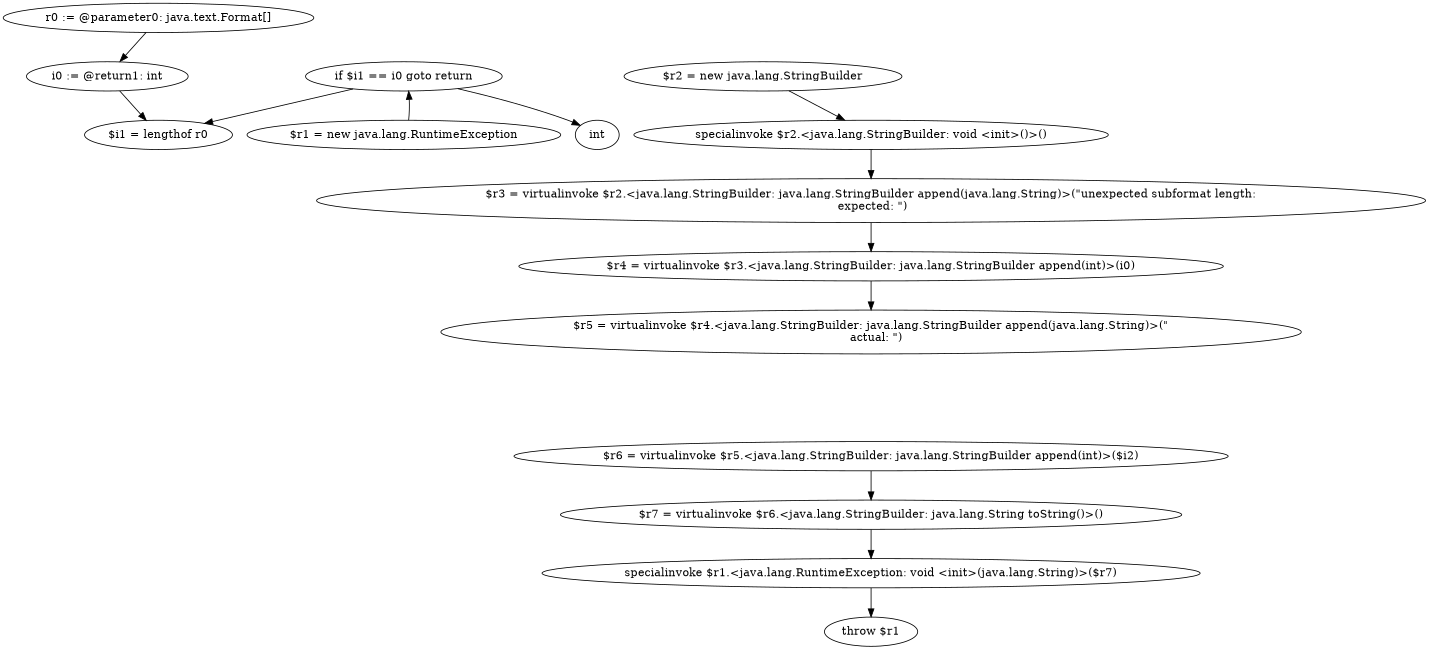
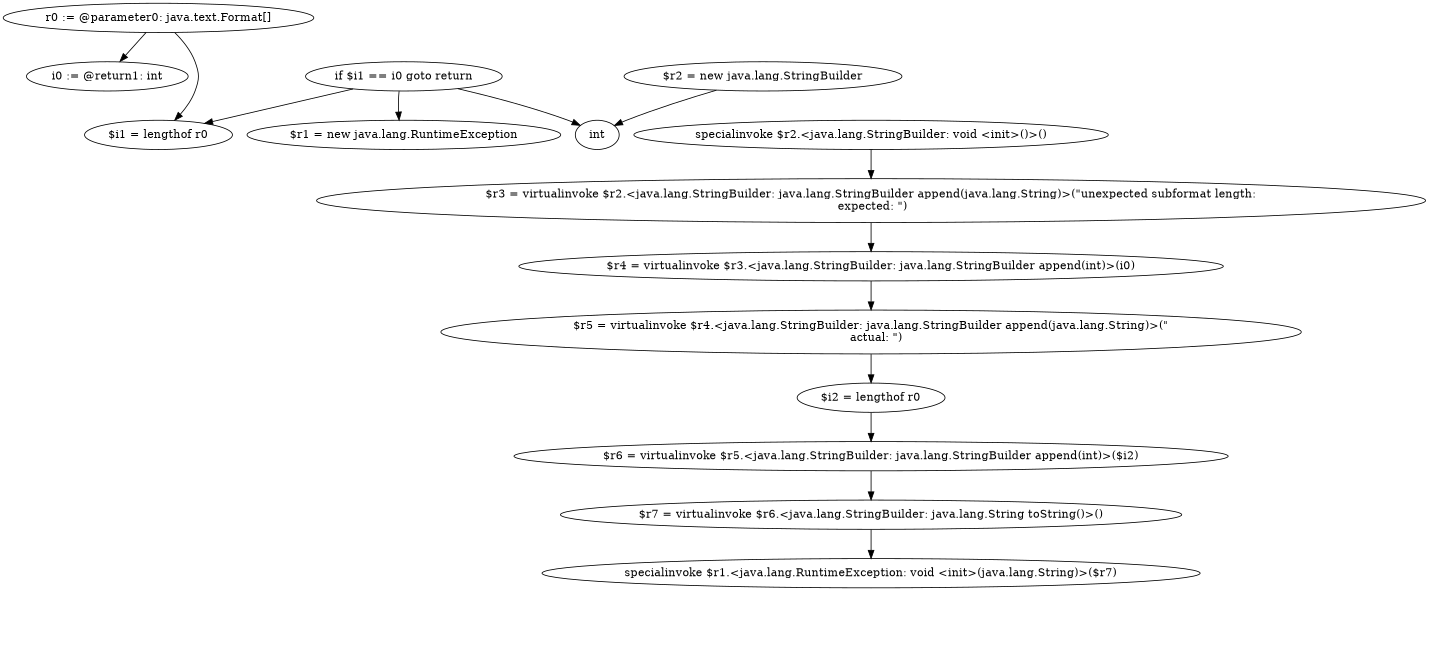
edge "i0 := @return1: int" -> "$i1 = lengthof r0": now "r0 := @parameter0: java.text.Format[]" -> "$i1 = lengthof r0"
edge "$r2 = new java.lang.StringBuilder" -> "specialinvoke $r2.<java.lang.StringBuilder: void <init>()>()": now "$r2 = new java.lang.StringBuilder" -> "int"
edge "$r1 = new java.lang.RuntimeException" -> "if $i1 == i0 goto return": reversed
node "$i2 = lengthof r0": added
node "throw $r1": removed
